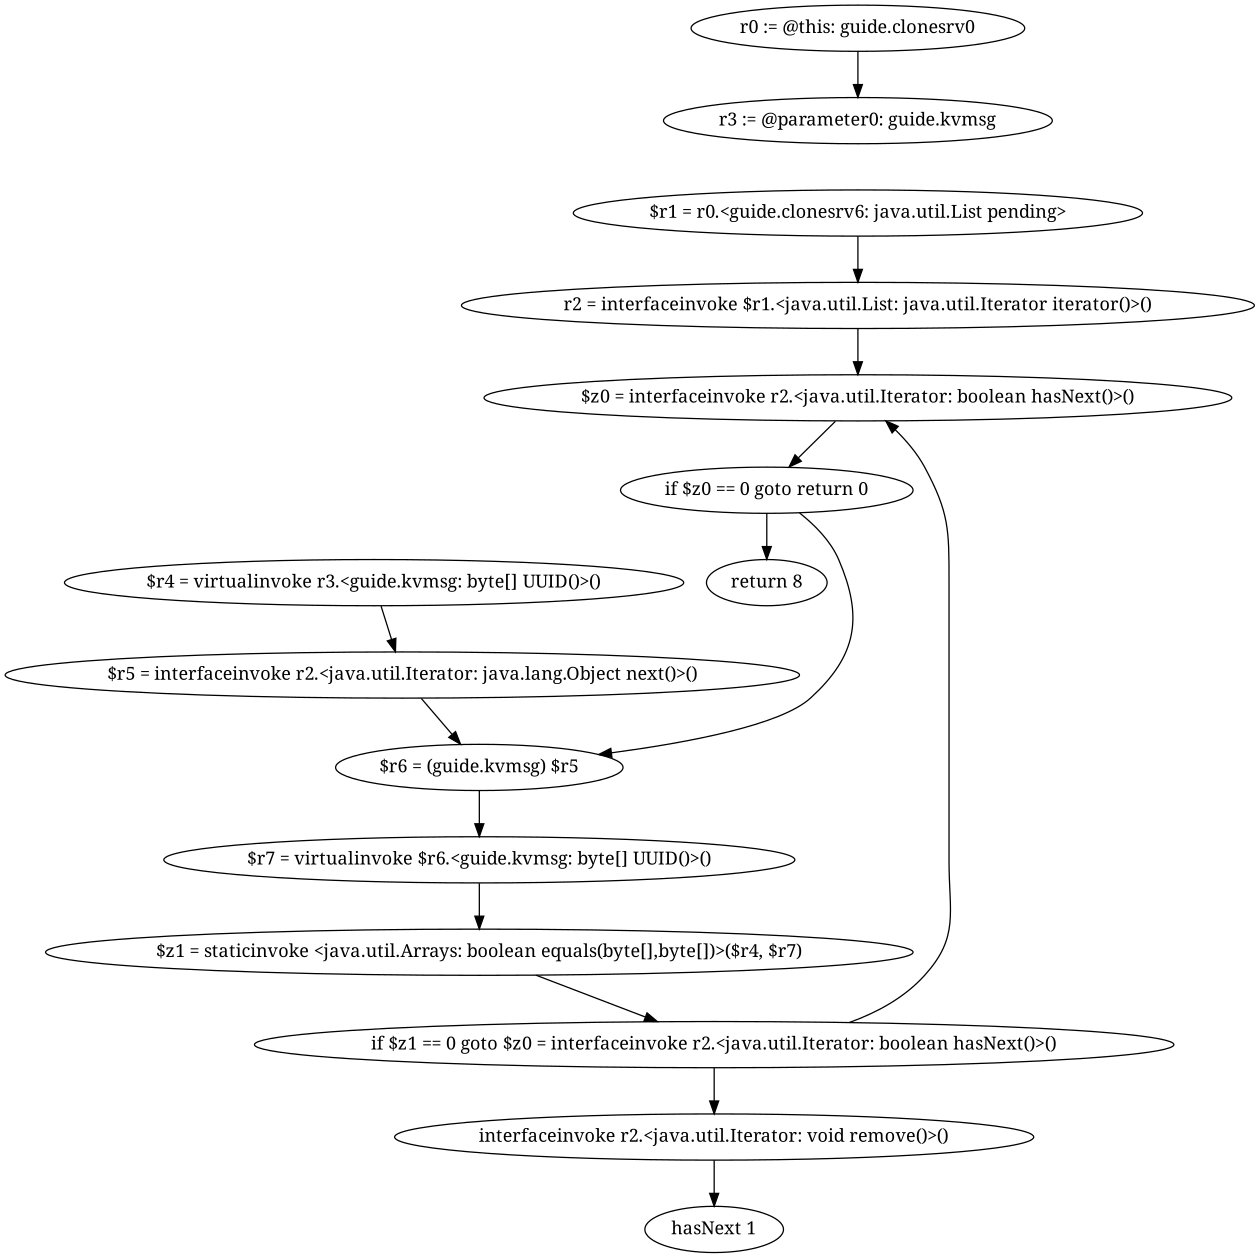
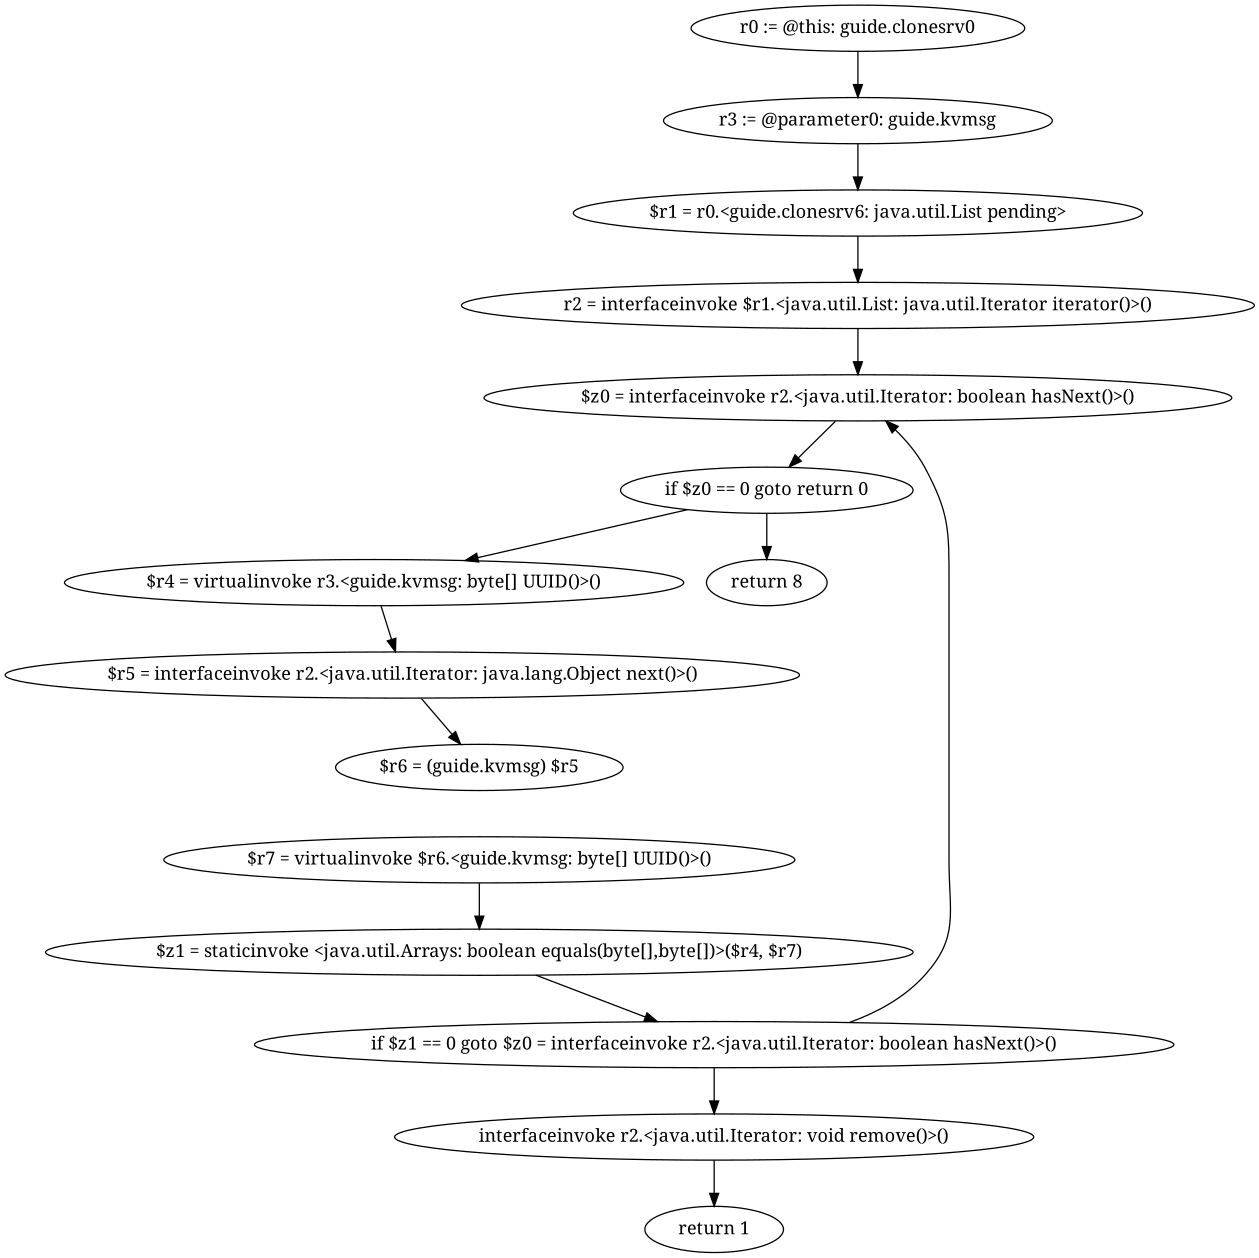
edge "r3 := @parameter0: guide.kvmsg" -> "$r1 = r0.<guide.clonesrv6: java.util.List pending>": added
edge "if $z0 == 0 goto return 0" -> "$r6 = (guide.kvmsg) $r5": now "if $z0 == 0 goto return 0" -> "$r4 = virtualinvoke r3.<guide.kvmsg: byte[] UUID()>()"
edge "$r6 = (guide.kvmsg) $r5" -> "$r7 = virtualinvoke $r6.<guide.kvmsg: byte[] UUID()>()": removed
node "hasNext 1": label "hasNext 1" -> "return 1"
